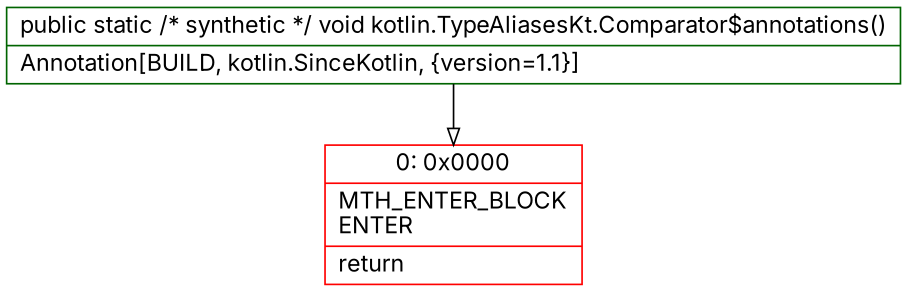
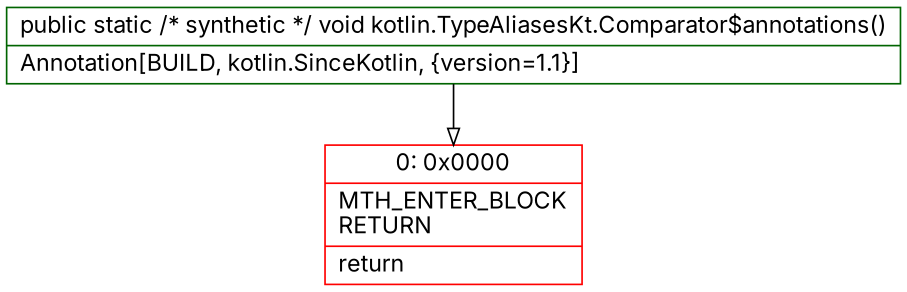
node "0: 0x0000": text "ENTER" -> "RETURN"
